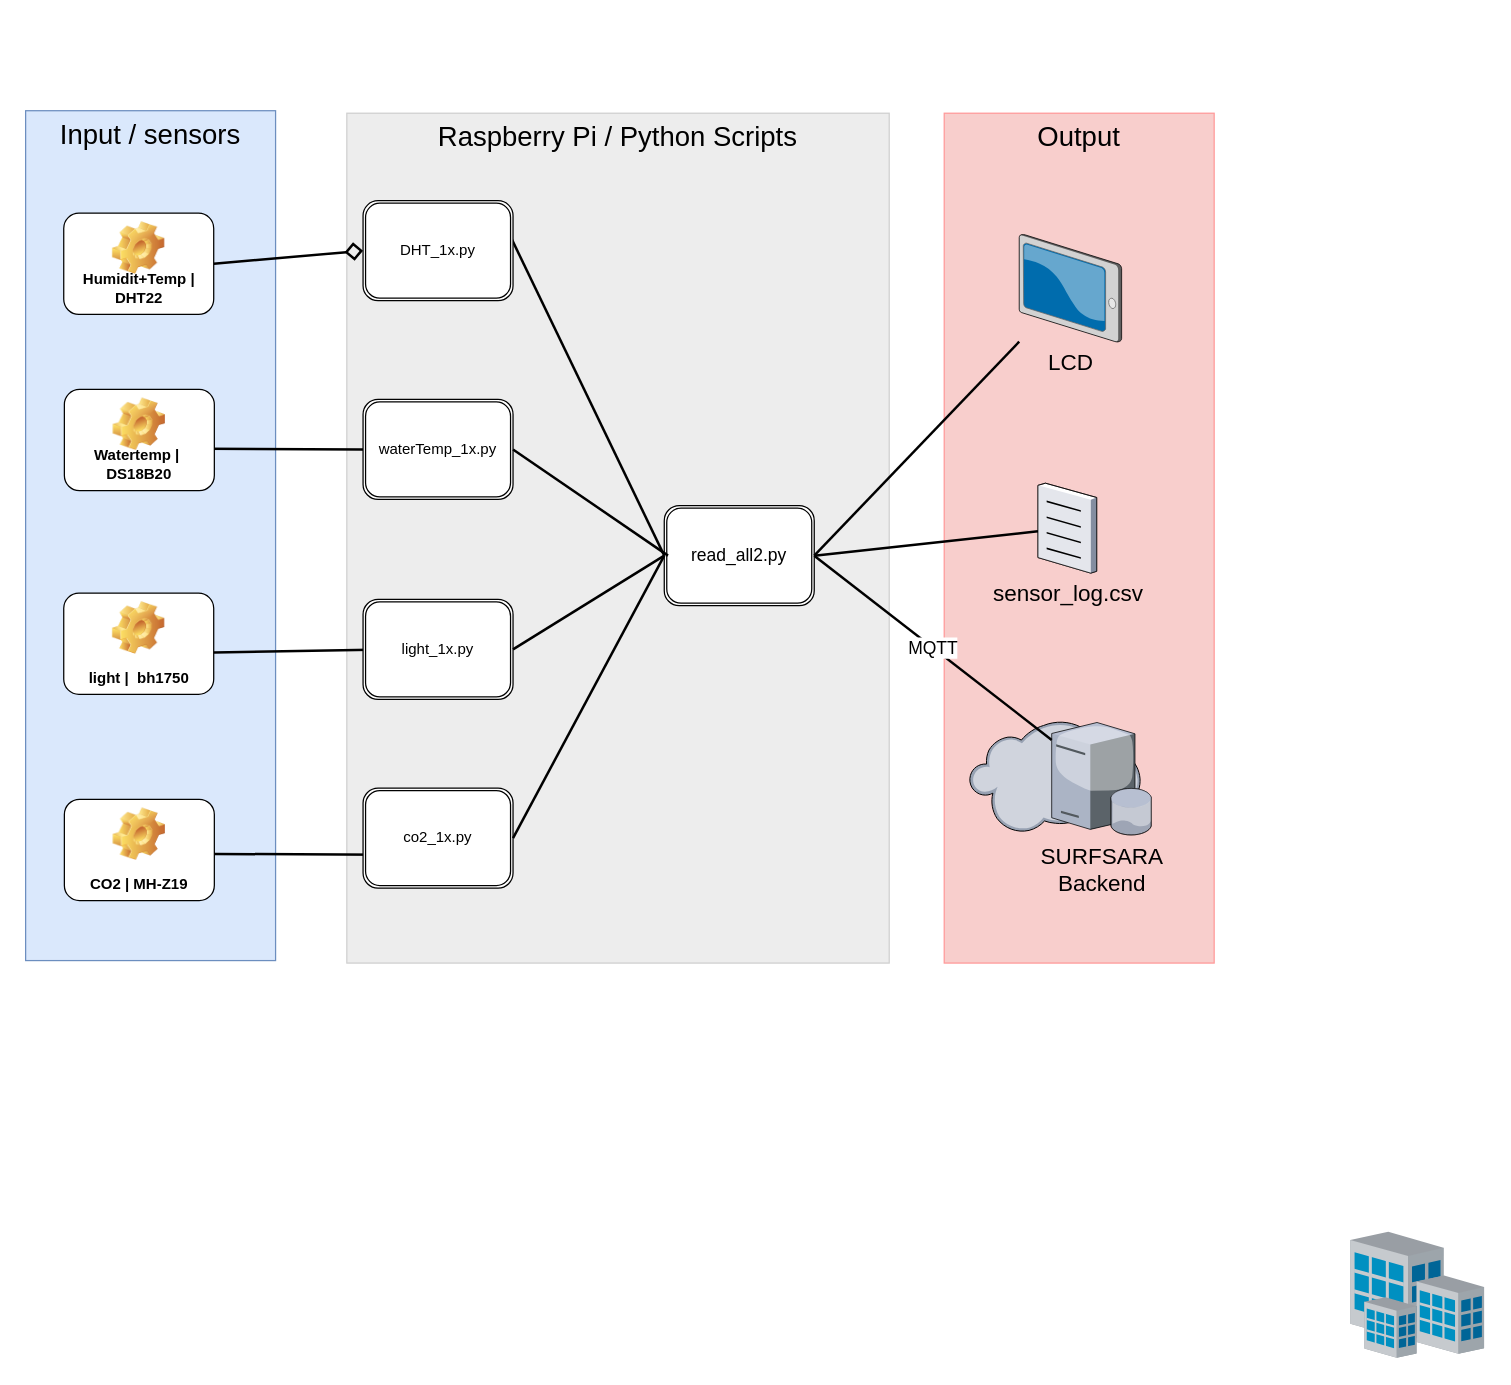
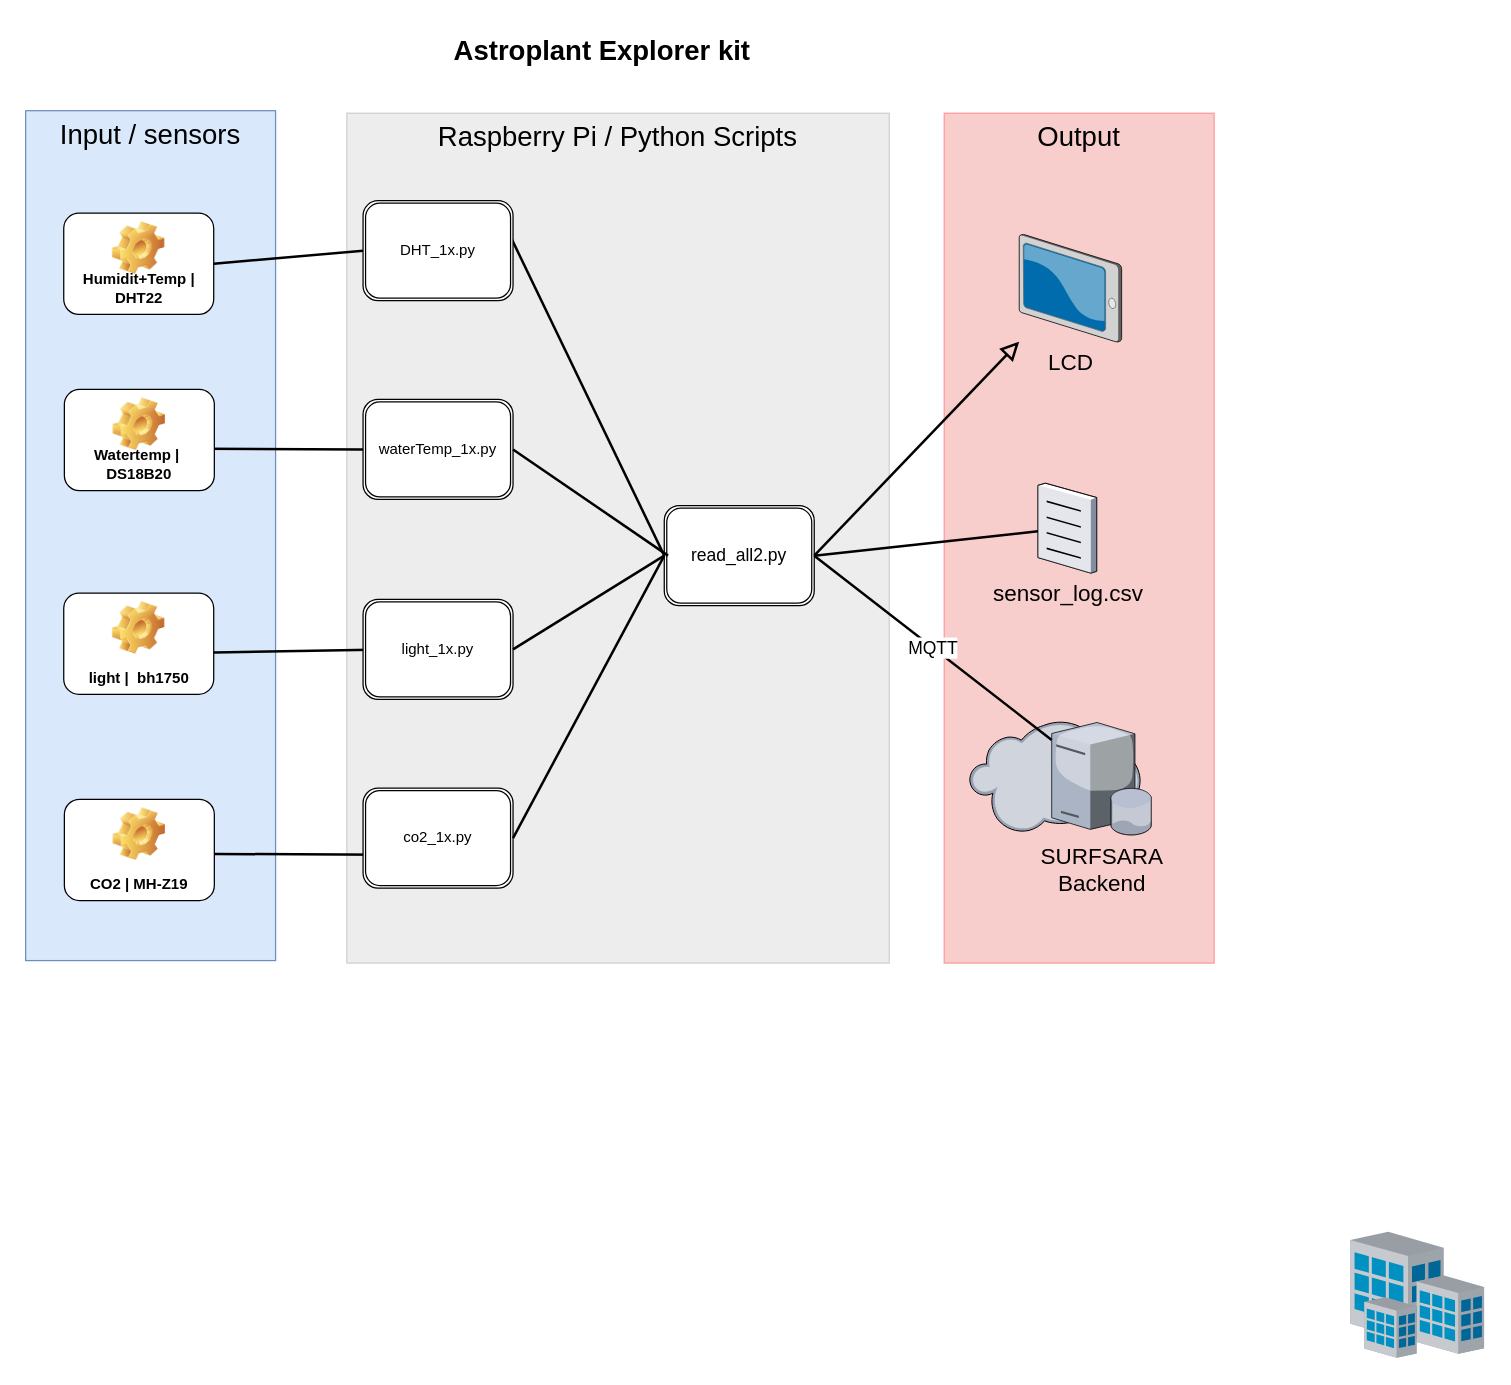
node "Astroplant Explorer kit": added
edge "Humidit+Temp | DHT22" -> "DHT_1x.py": arrowhead diamond -> none
edge "LCD" -- "read_all2.py": arrowhead none -> block
